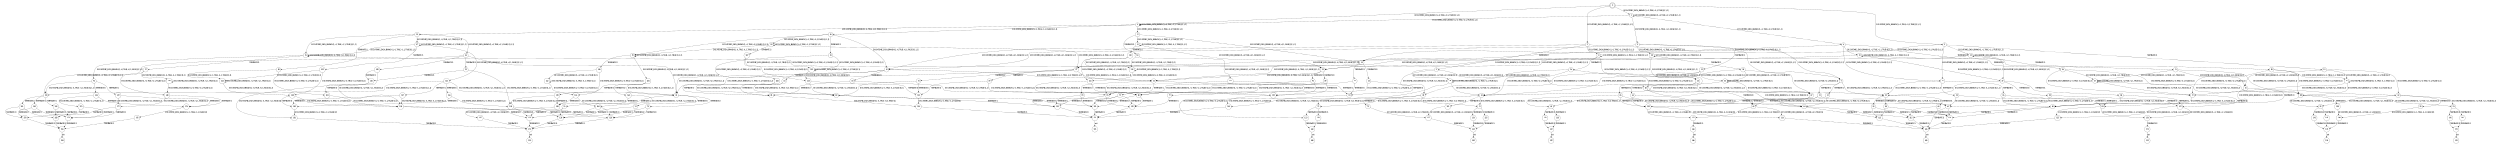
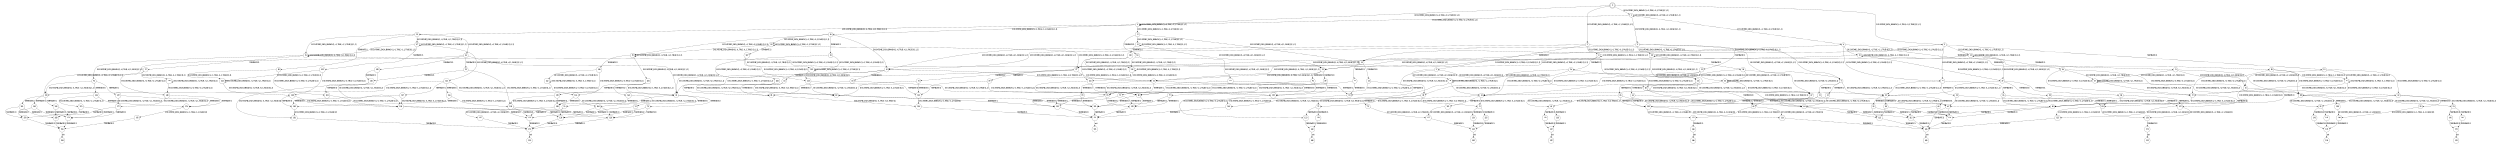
edge "79" -> "131": now "77" -> "131"
